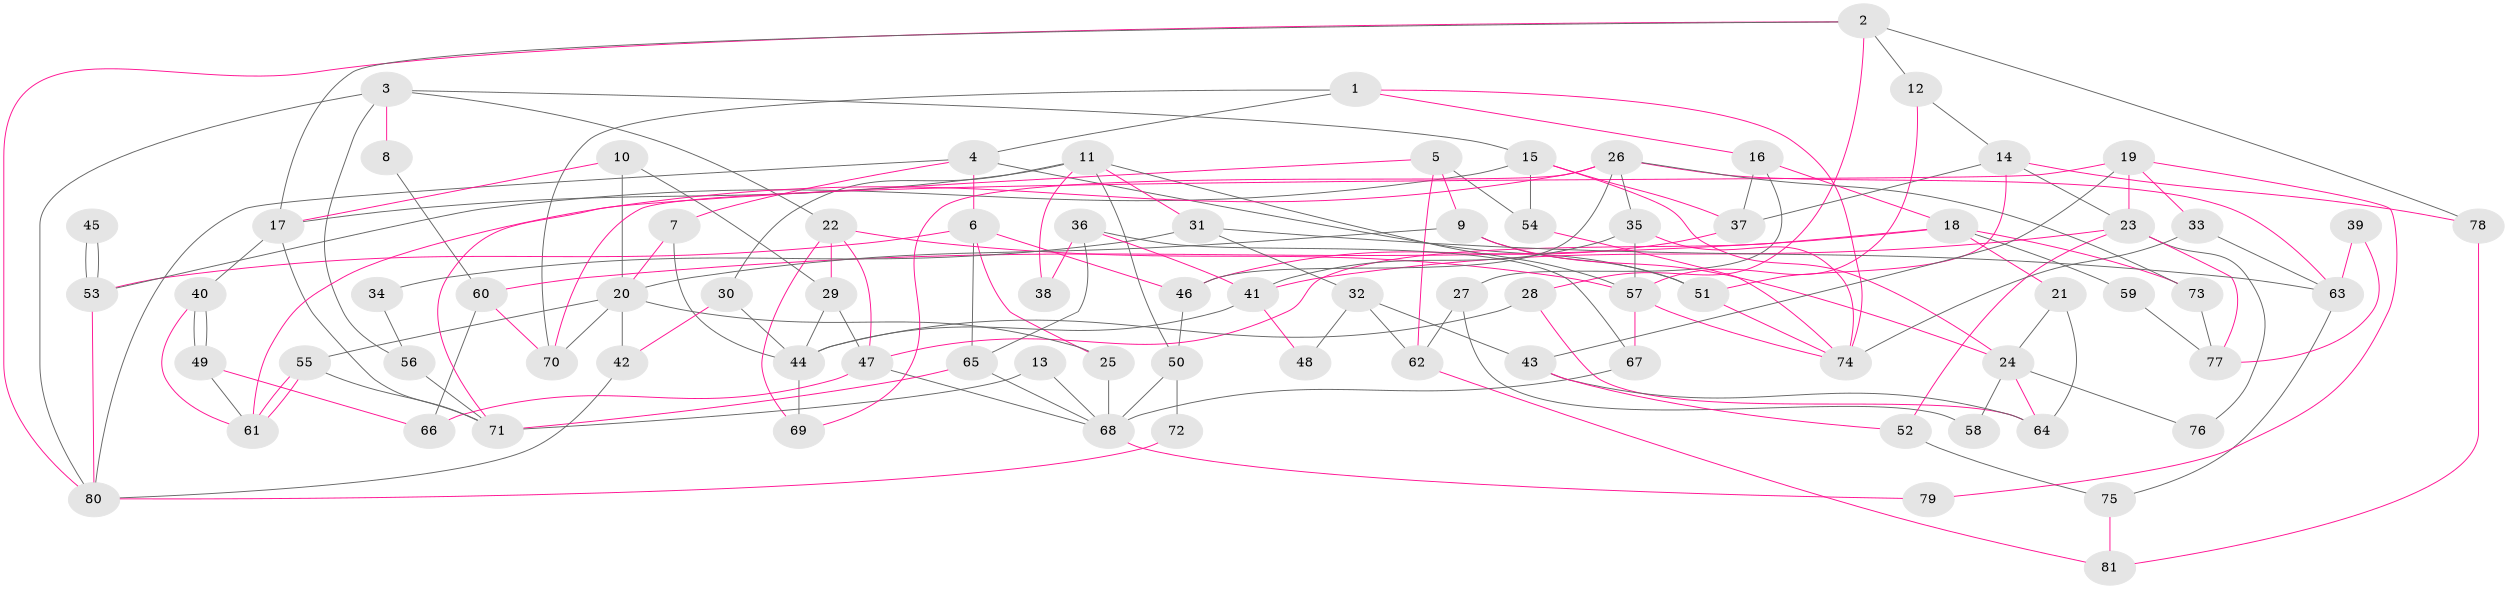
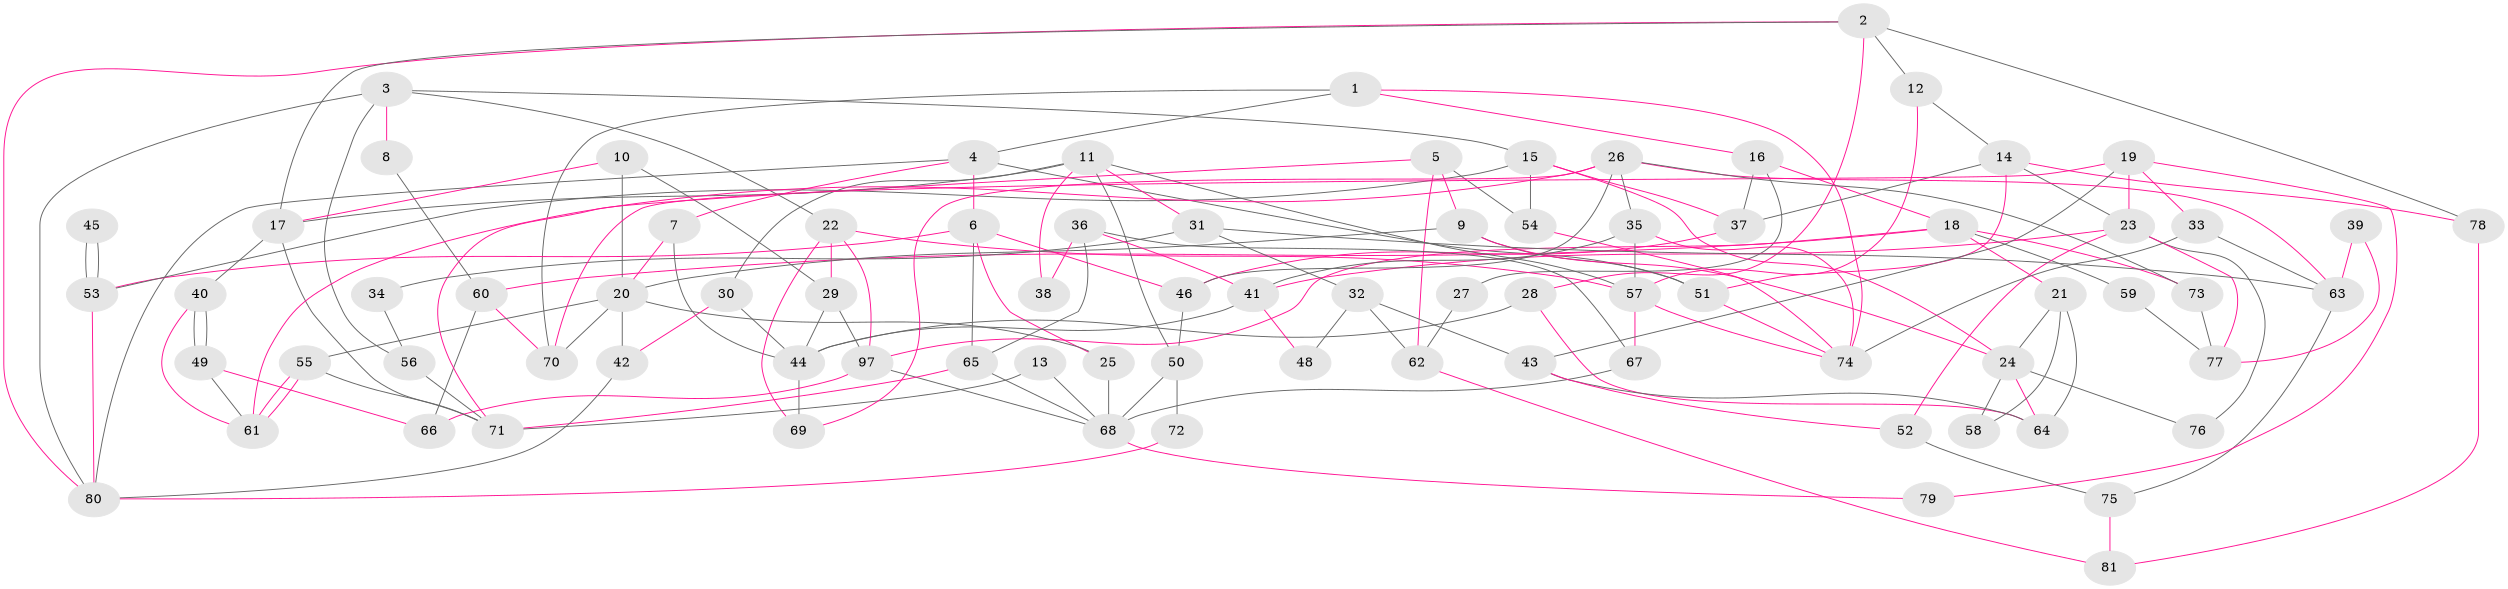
node "47": label "47" -> "97"
edge "27" -- "58": now "21" -- "58"
